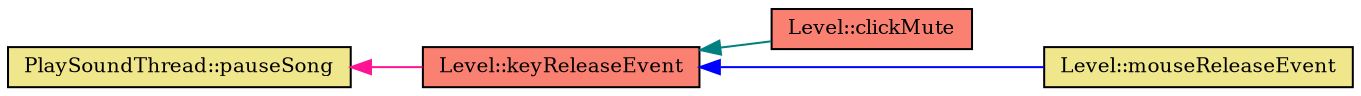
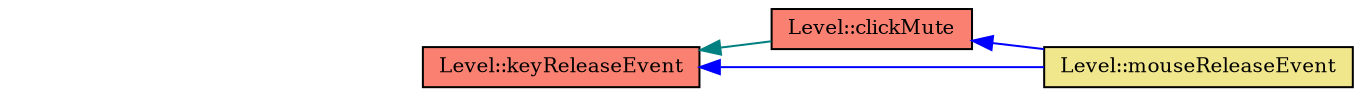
edge "Level::mouseReleaseEvent" -> "Level::clickMute": added
node "PlaySoundThread::pauseSong": removed
